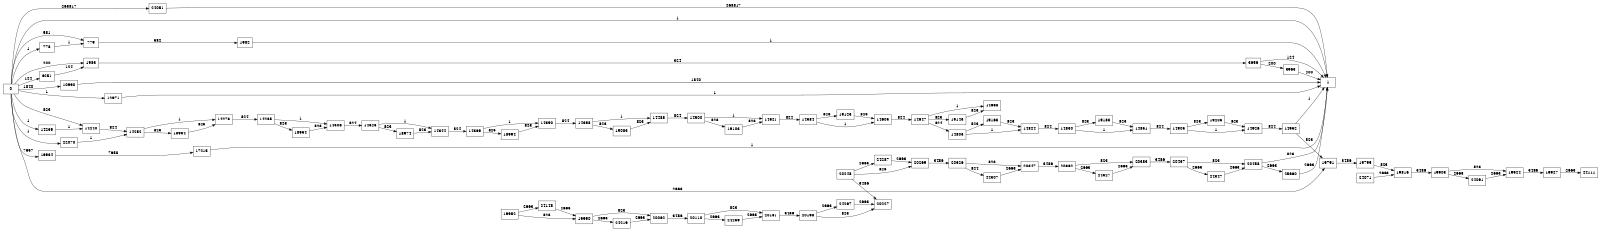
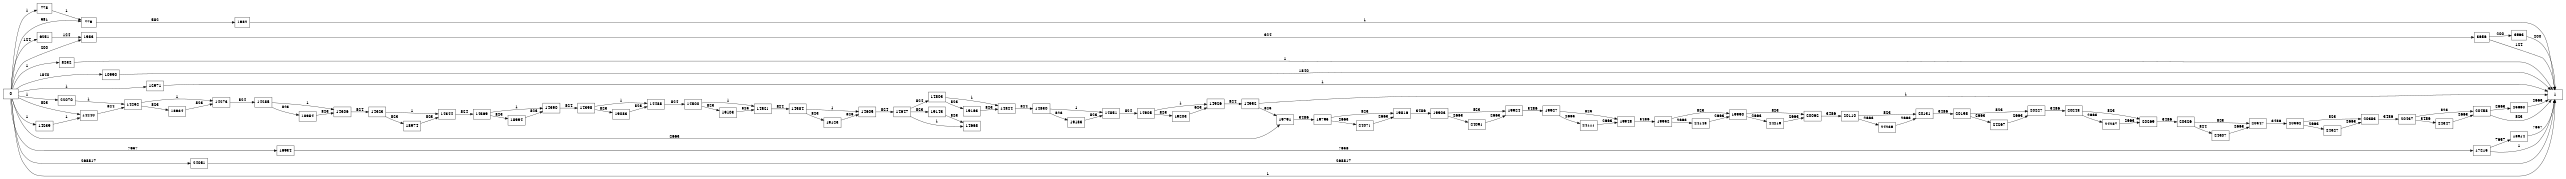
node "8232": added
node "19948": added
edge "19795" -> "24071": added, label "2663"
node "18914": added
edge "20437" -> "24347": label "2663" -> "3486"
edge "20248" -> "20227": reversed
